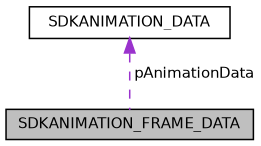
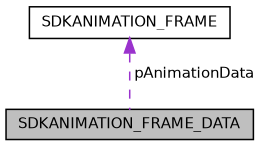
node "SDKANIMATION_DATA": label "SDKANIMATION_DATA" -> "SDKANIMATION_FRAME"
